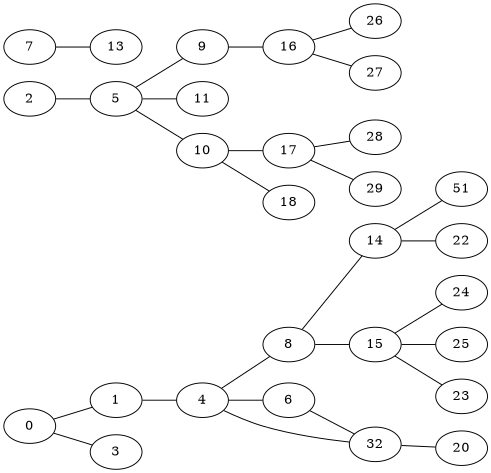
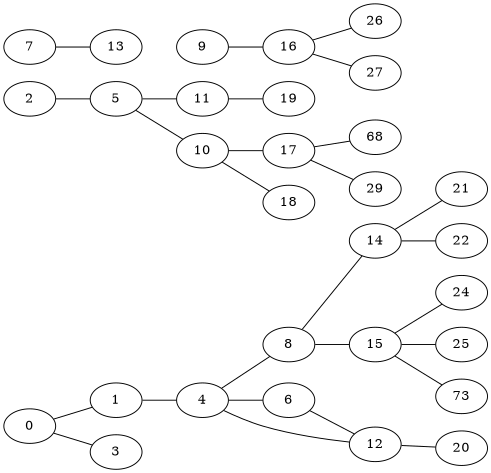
edge "9" -- "5": removed
node "19": added
node "28": label "28" -> "68"
node "51": label "51" -> "21"
node "23": label "23" -> "73"
node "32": label "32" -> "12"
